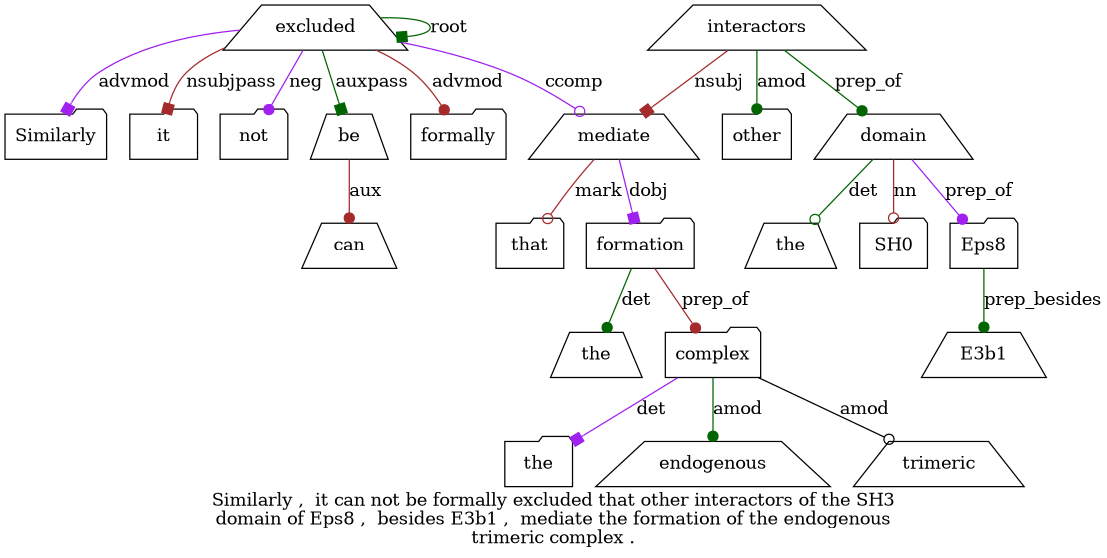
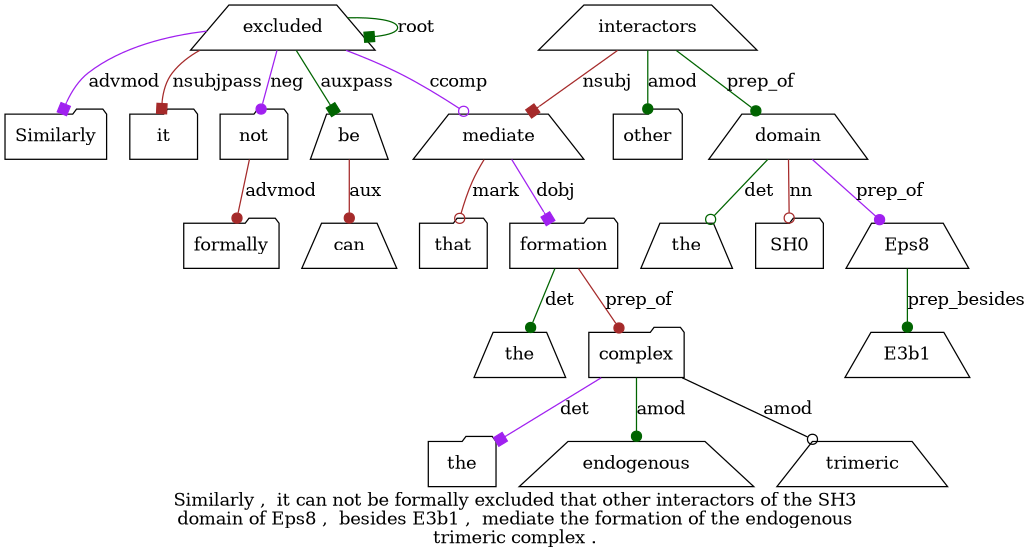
edge "excluded" -> "formally": now "not" -> "formally"
node "Eps8": shape folder -> trapezium
